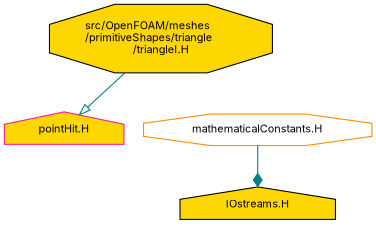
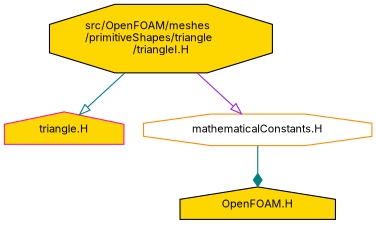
edge "src/OpenFOAM/meshes /primitiveShapes/triangle /triangleI.H" -> "mathematicalConstants.H": added
node "pointHit.H": label "pointHit.H" -> "triangle.H"
node "IOstreams.H": label "IOstreams.H" -> "OpenFOAM.H"
